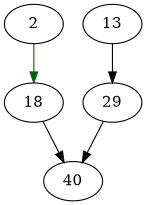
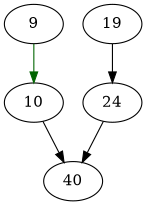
node "2": label "2" -> "9"
node "13": label "13" -> "19"
node "18": label "18" -> "10"
node "29": label "29" -> "24"
